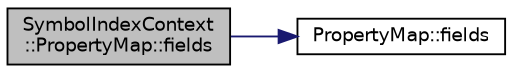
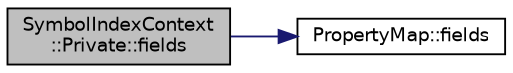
node "SymbolIndexContext ::PropertyMap::fields": label "SymbolIndexContext ::PropertyMap::fields" -> "SymbolIndexContext ::Private::fields"
